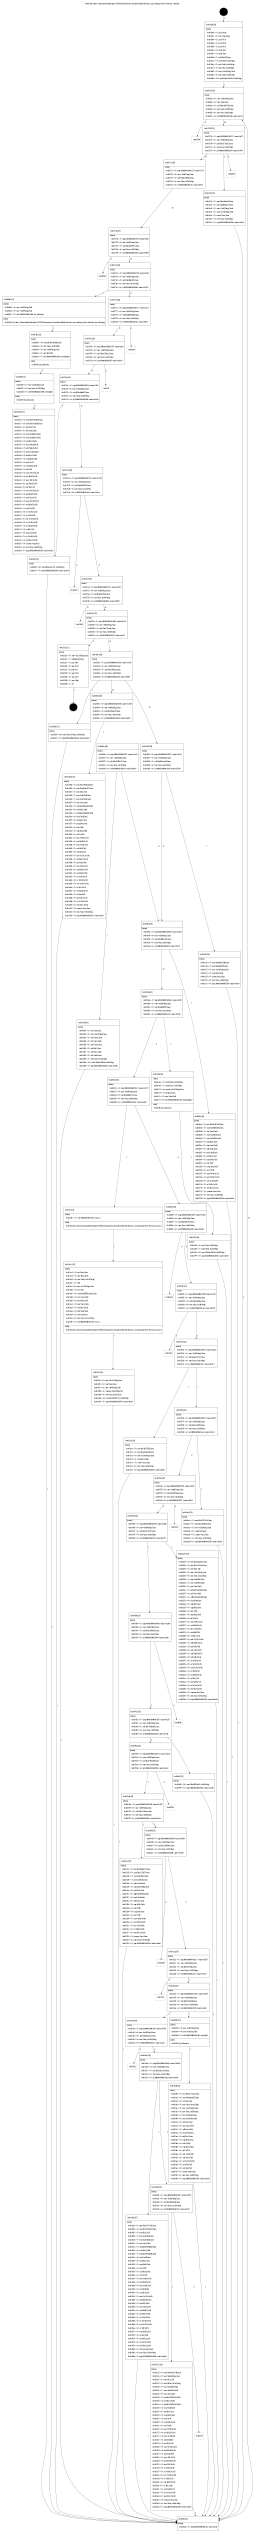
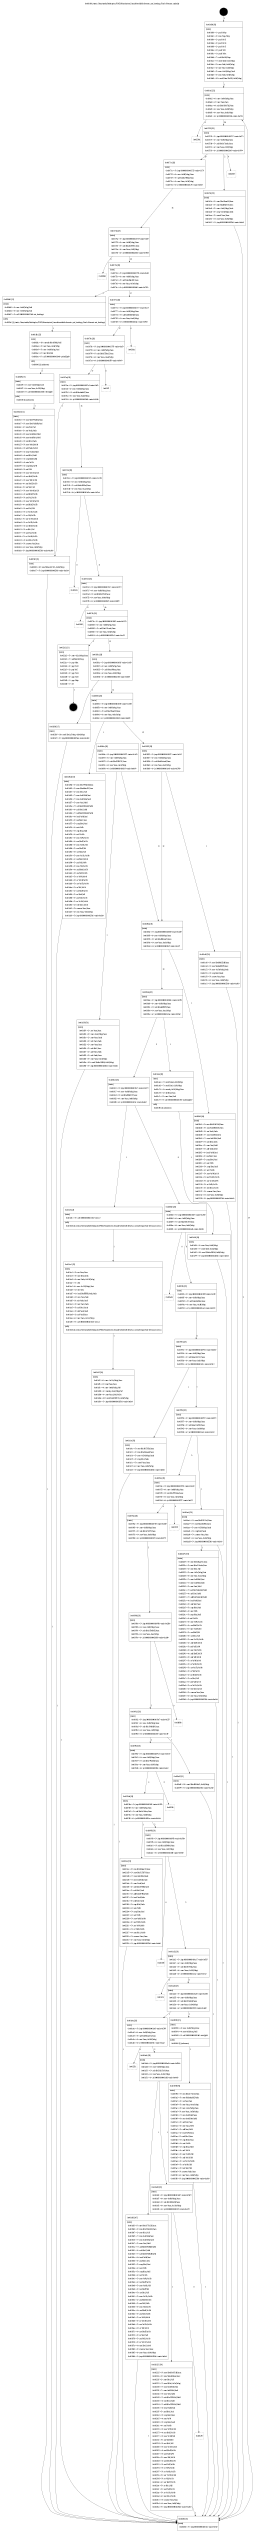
edge "0x40181a [28]" -> "0x401852 [28]": now "0x401836 [28]" -> "0x401852 [28]"
node "0x401ae2": removed
edge "0x40196a [28]" -> "0x402229 [153]": now "0x401ac4 [30]" -> "0x402229 [153]"
